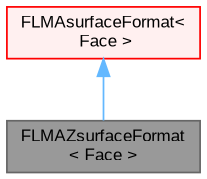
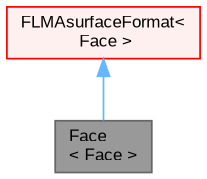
node "FLMAZsurfaceFormat < Face >": label "FLMAZsurfaceFormat < Face >" -> "Face < Face >"
